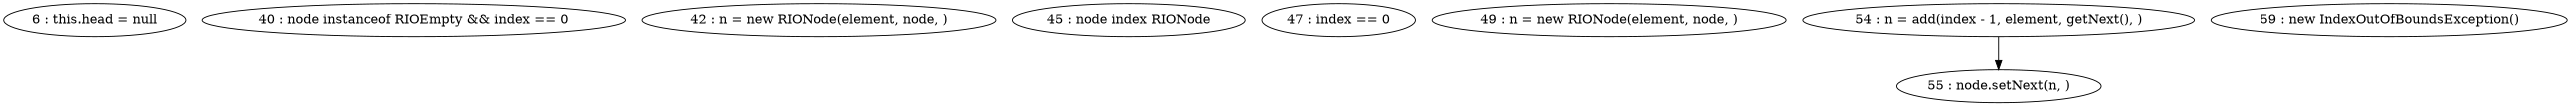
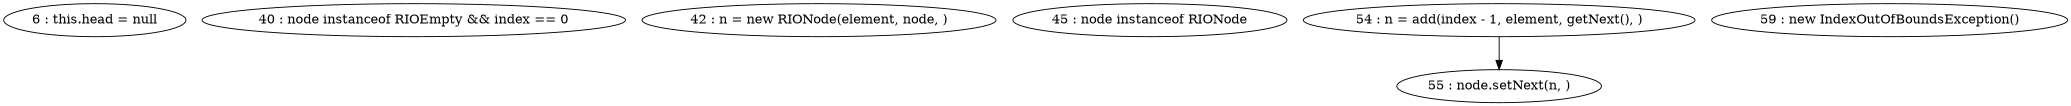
node "45 : node index RIONode": label "45 : node index RIONode" -> "45 : node instanceof RIONode"
node "47 : index == 0": removed
node "49 : n = new RIONode(element, node, )": removed
